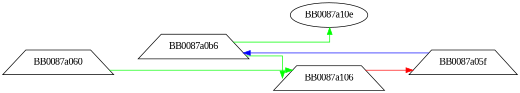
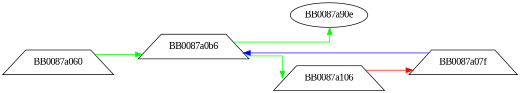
node "BB0087a10e": label "BB0087a10e" -> "BB0087a90e"
node "BB0087a05f": label "BB0087a05f" -> "BB0087a07f"
edge "BB0087a060" -> "BB0087a106": now "BB0087a060" -> "BB0087a0b6"
